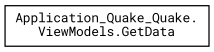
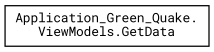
node "Application_Quake_Quake. ViewModels.GetData": label "Application_Quake_Quake. ViewModels.GetData" -> "Application_Green_Quake. ViewModels.GetData"
